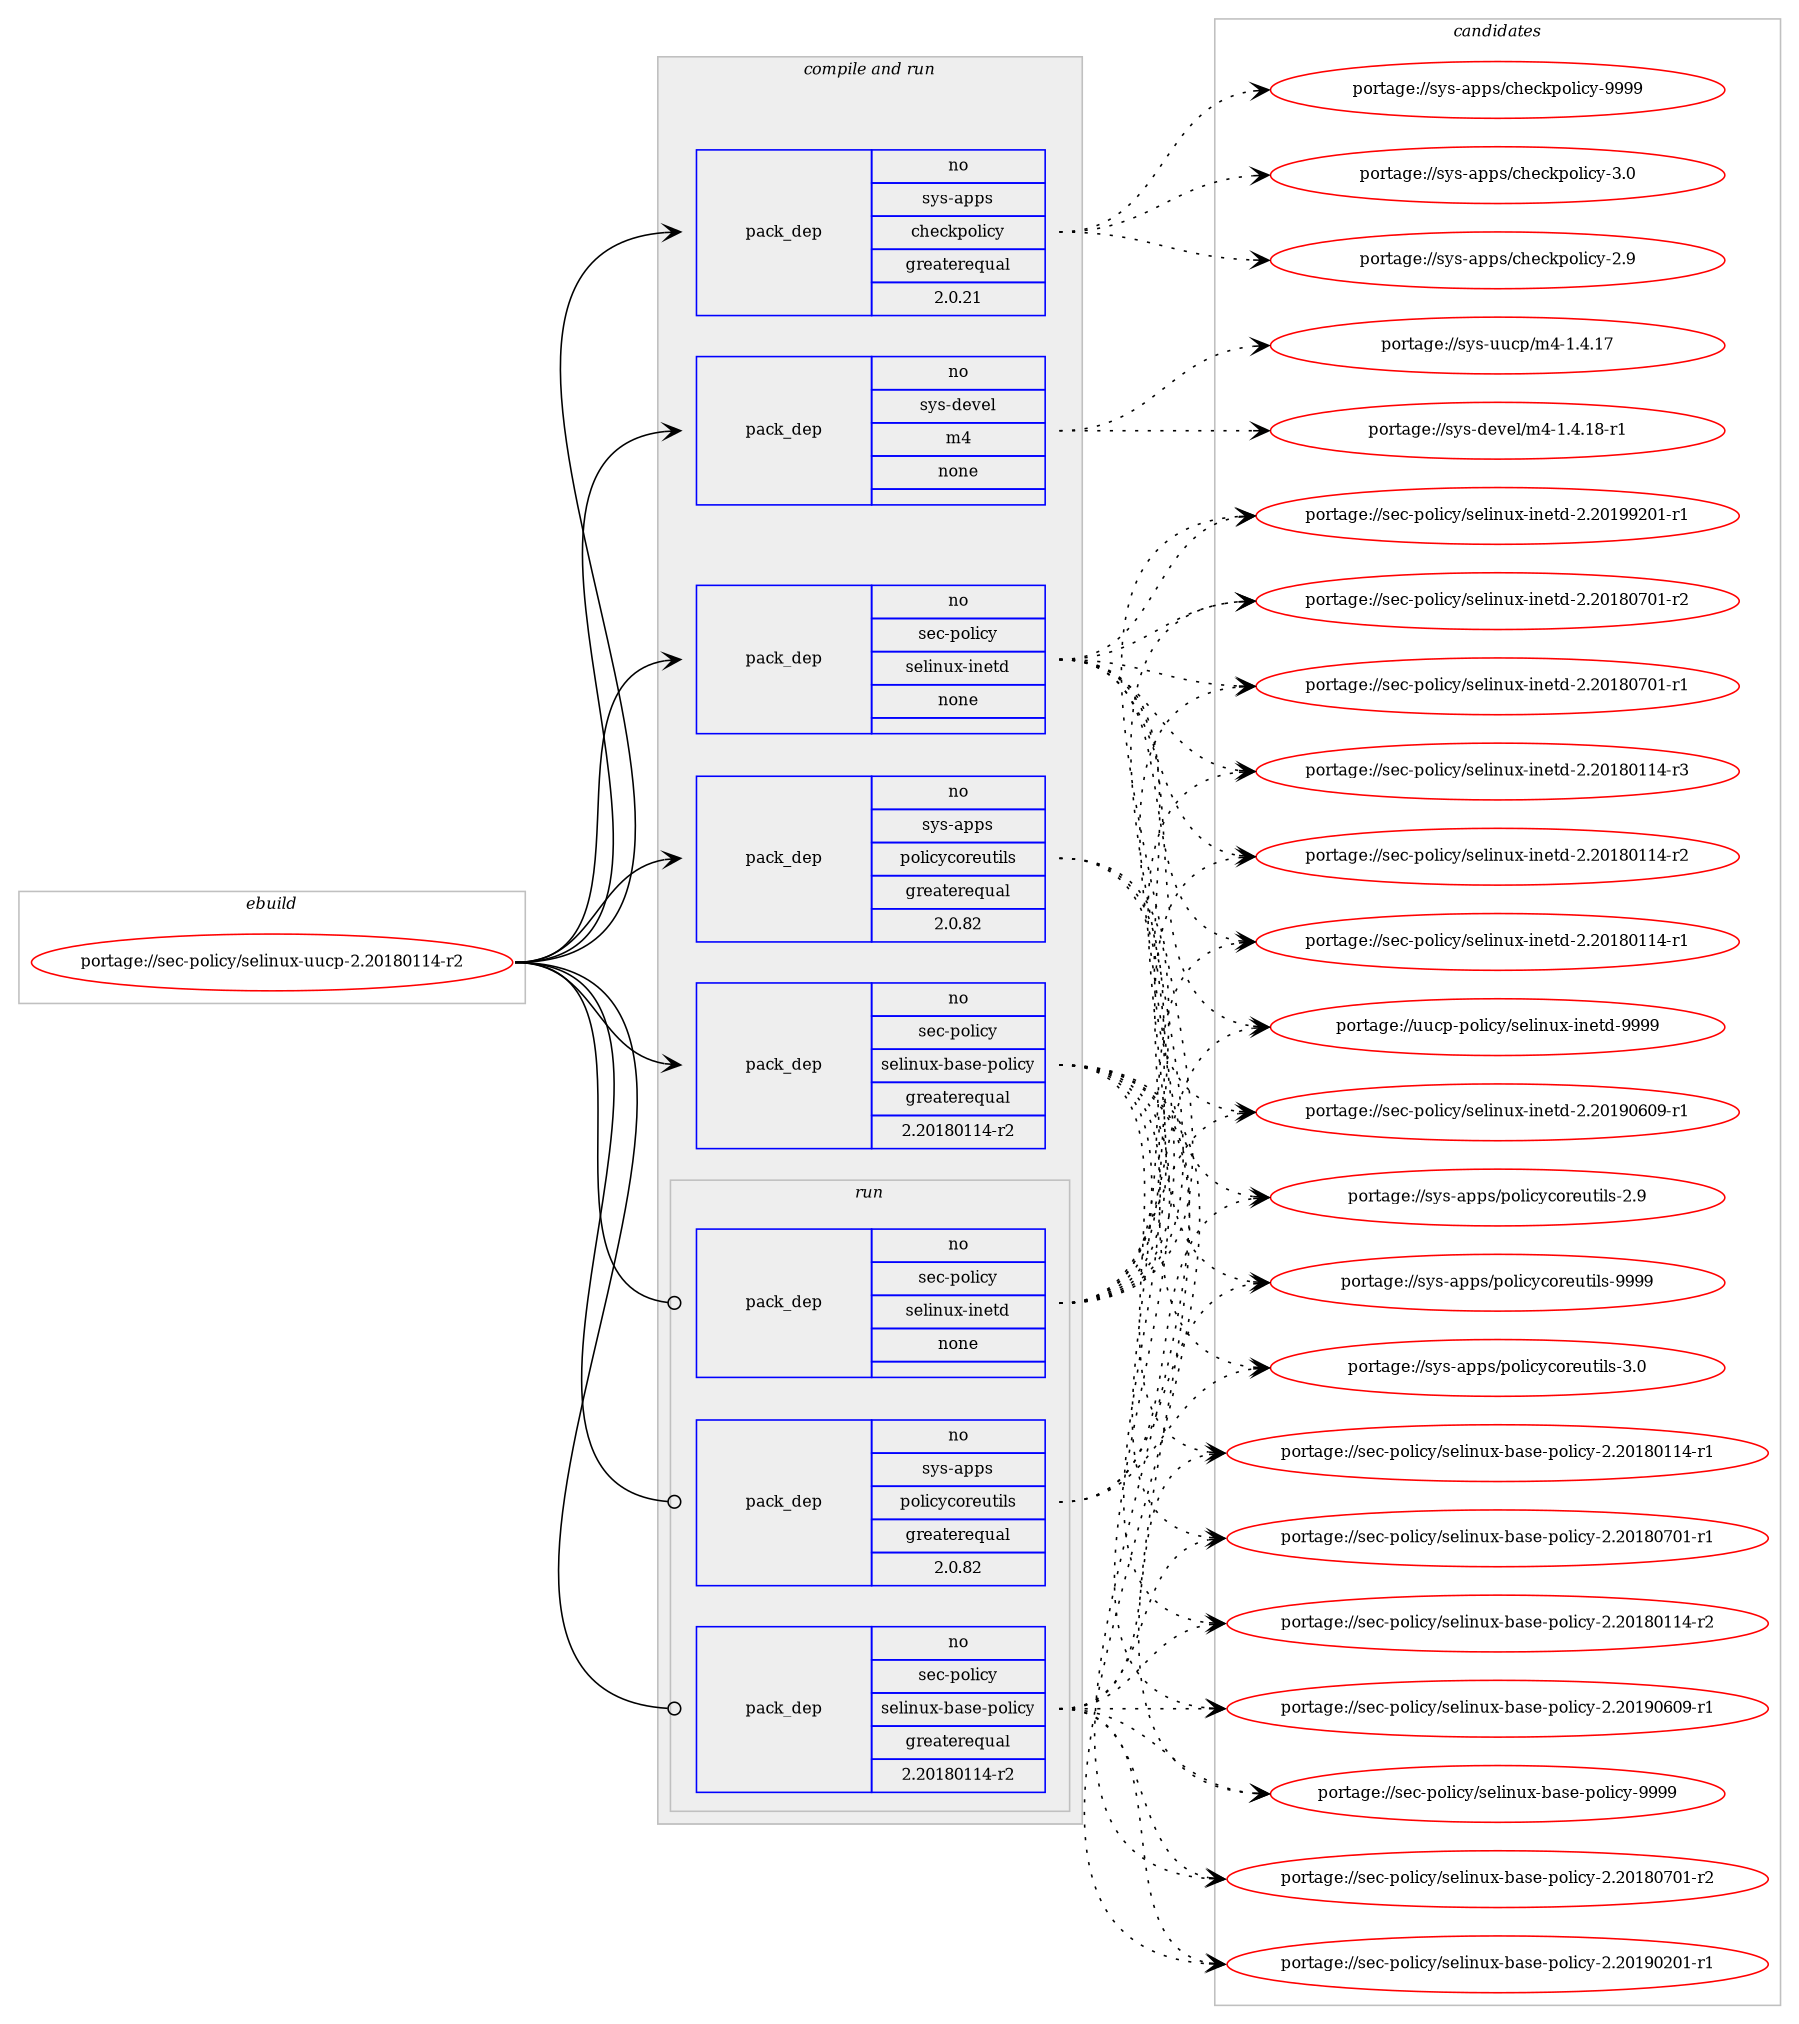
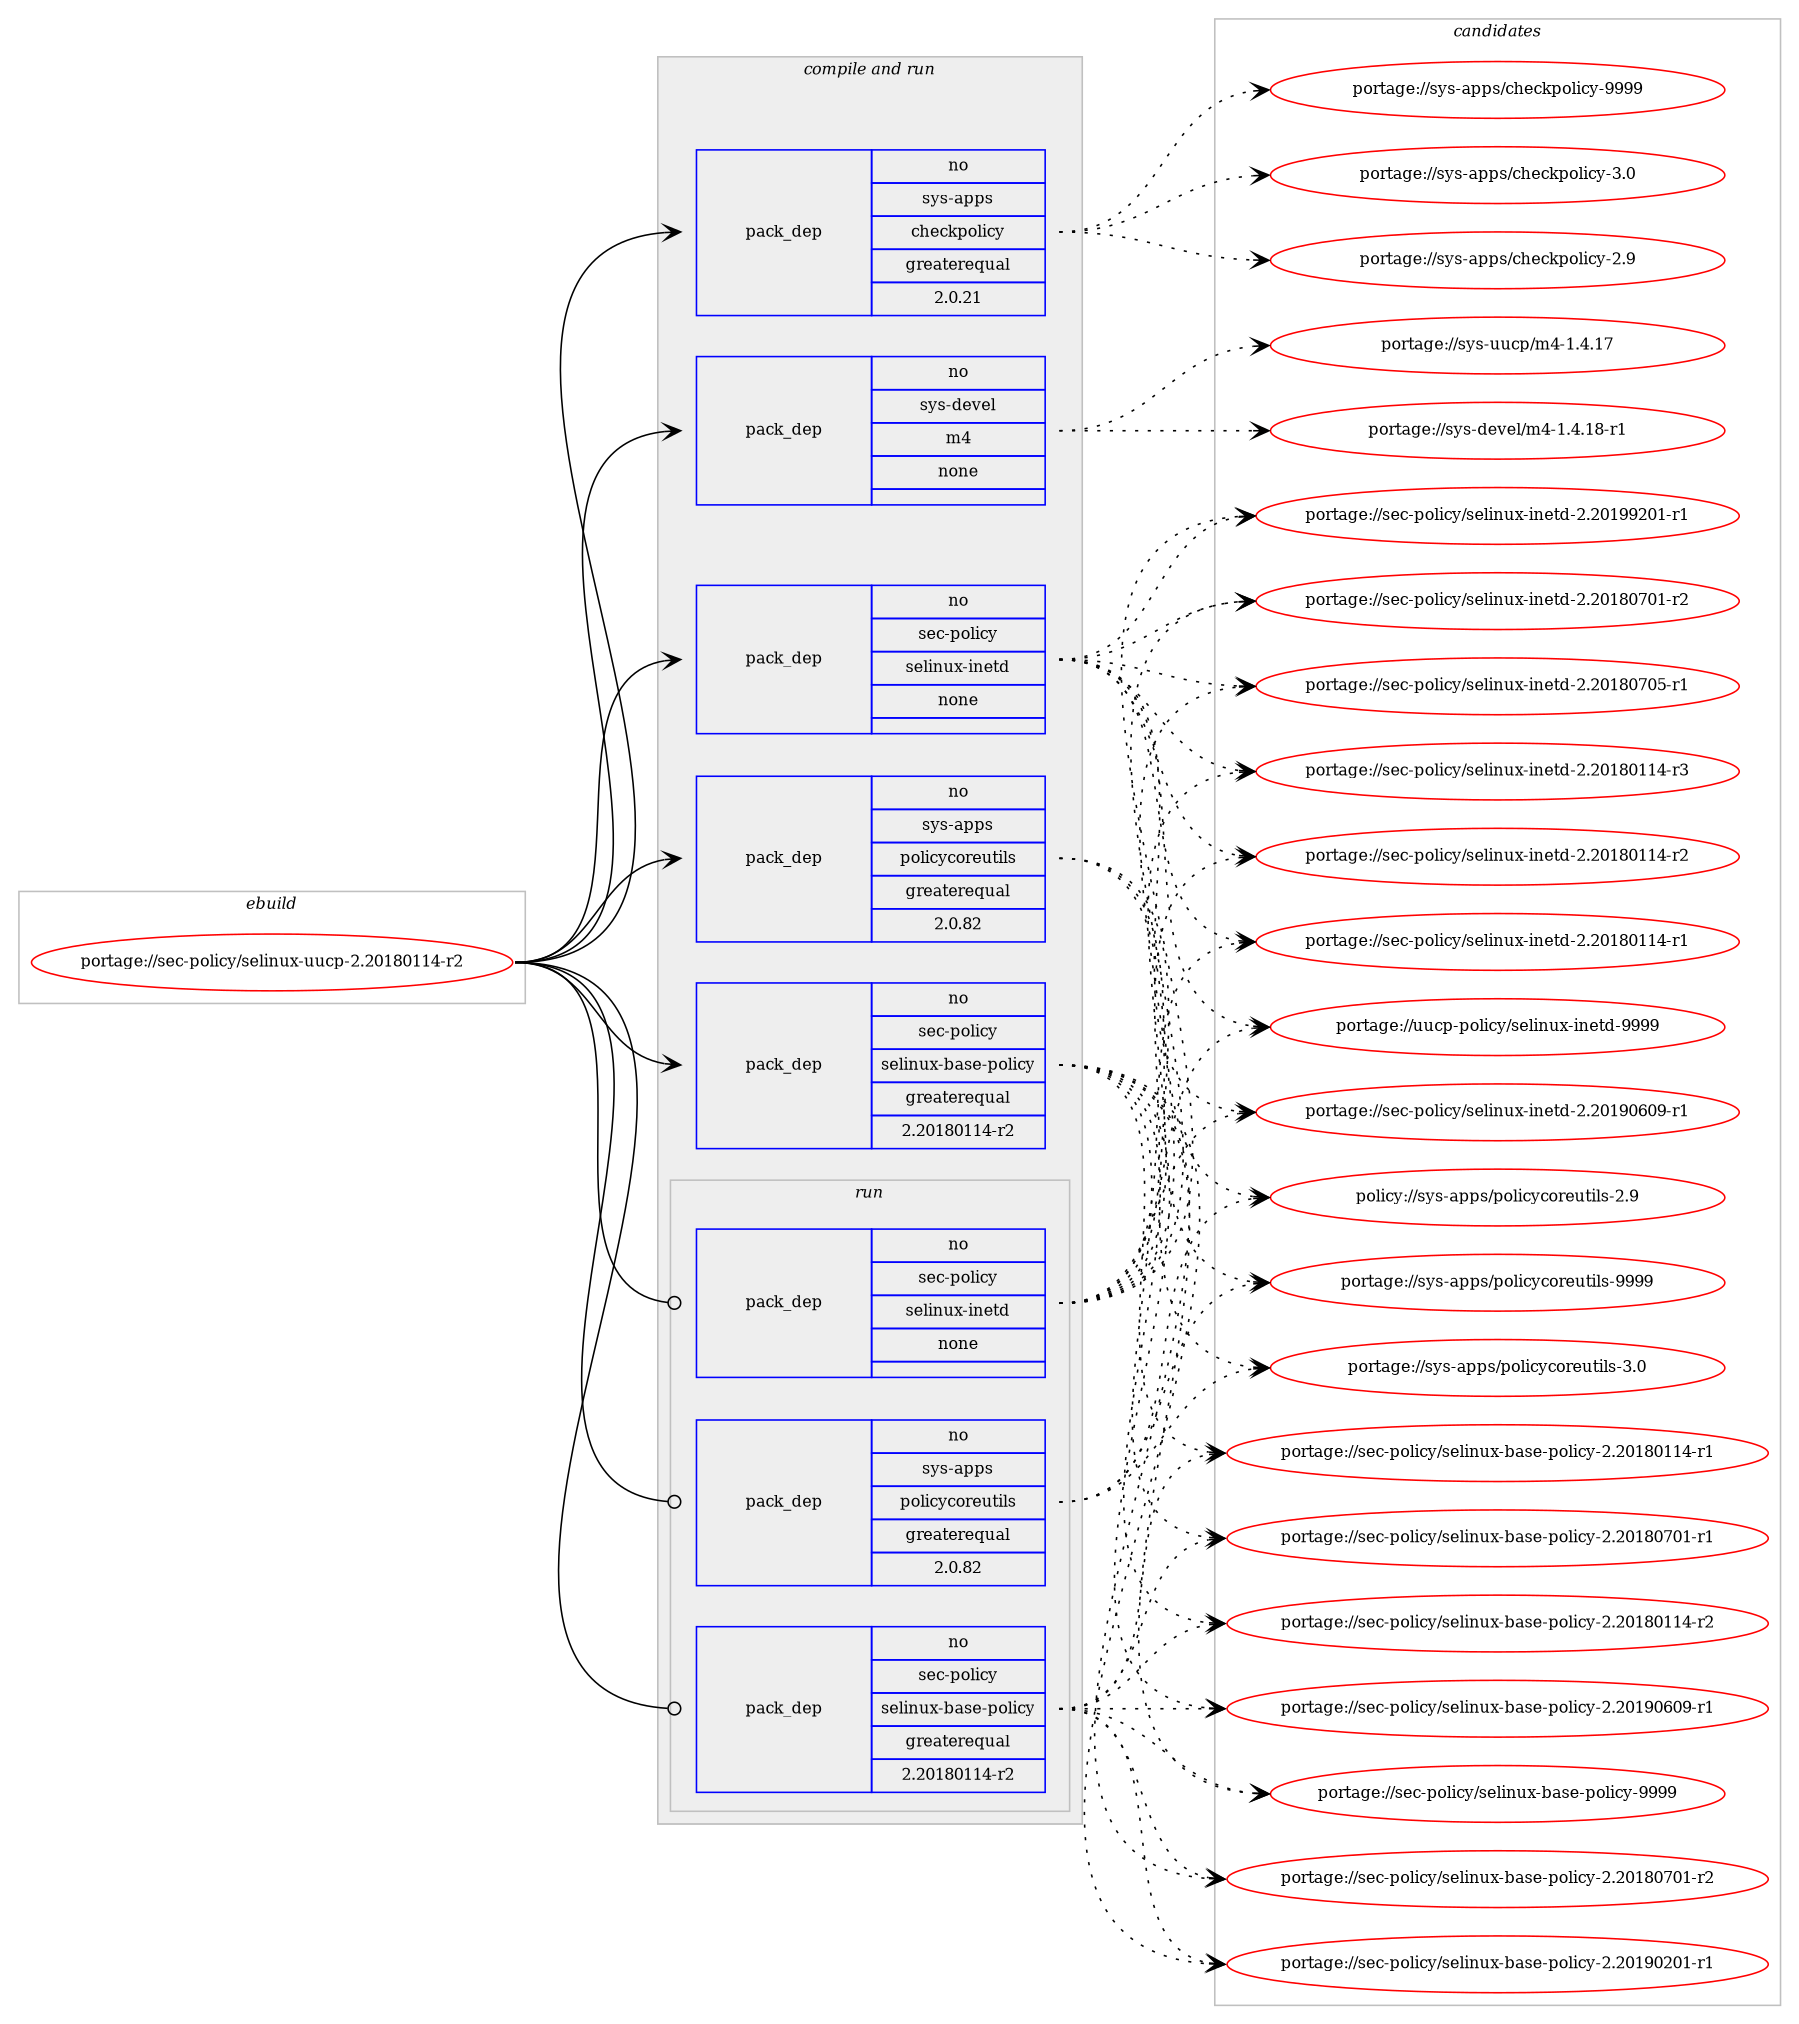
node "portage://sec-policy/selinux-inetd-2.20180701-r1": label "portage://sec-policy/selinux-inetd-2.20180701-r1" -> "portage://sec-policy/selinux-inetd-2.20180705-r1"
node "portage://sys-apps/policycoreutils-2.9": label "portage://sys-apps/policycoreutils-2.9" -> "policy://sys-apps/policycoreutils-2.9"
